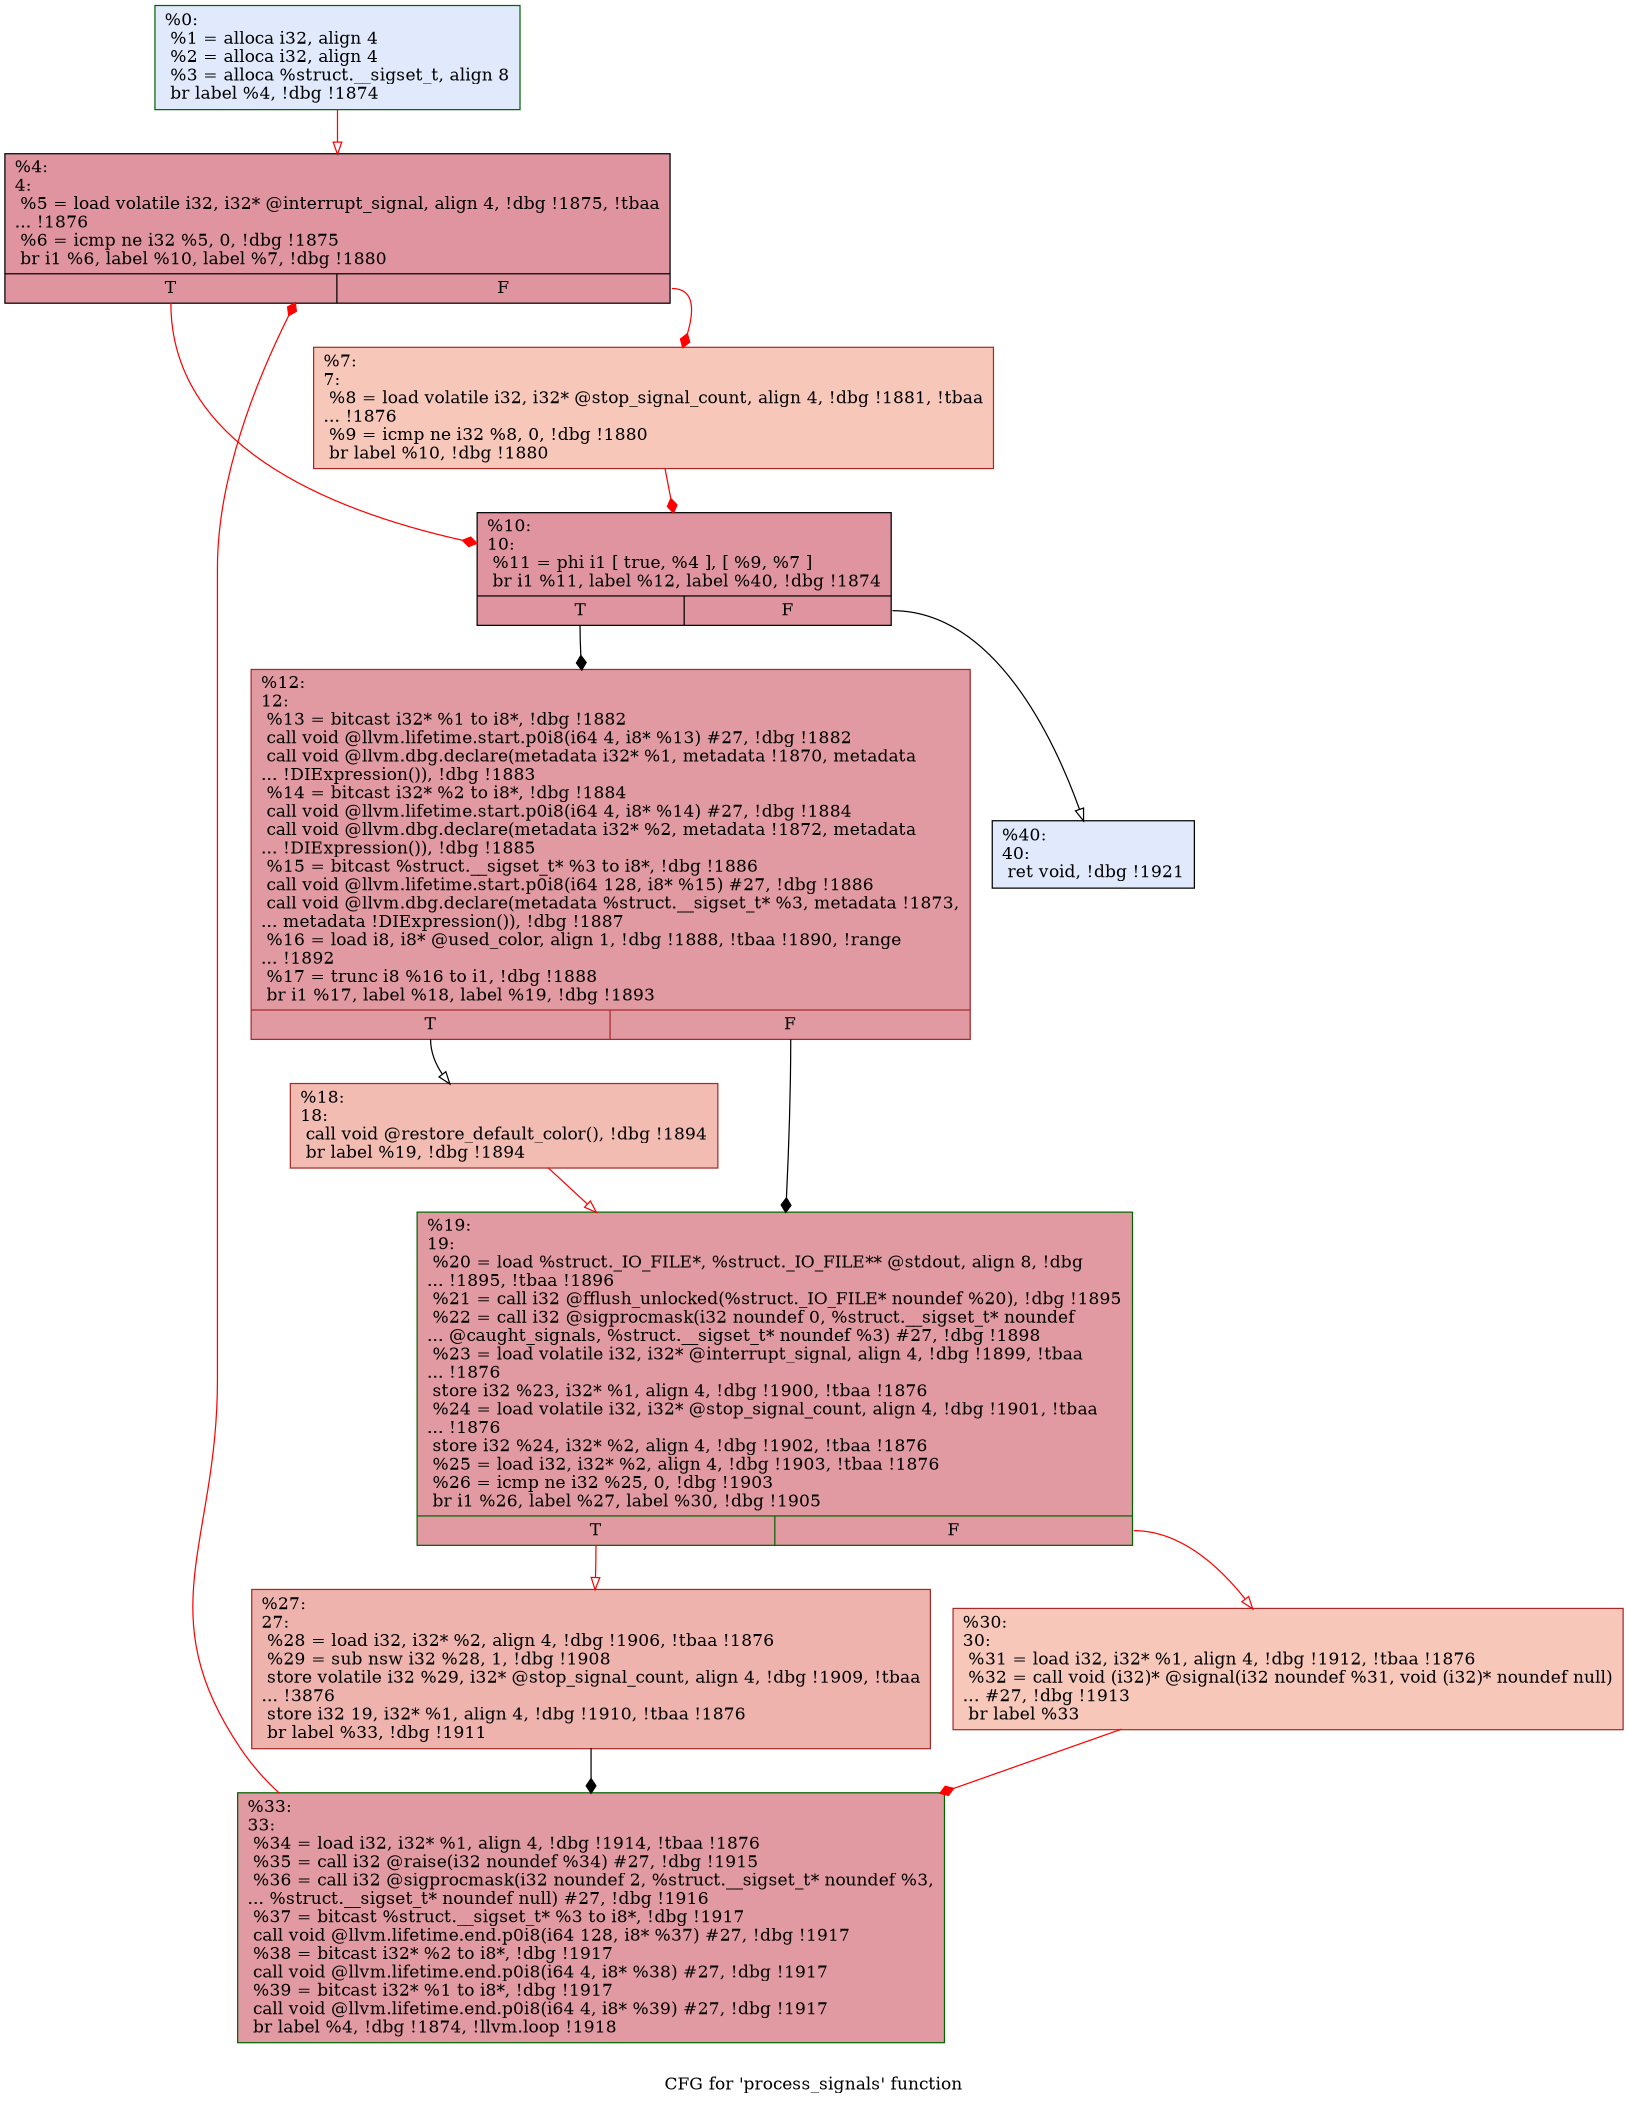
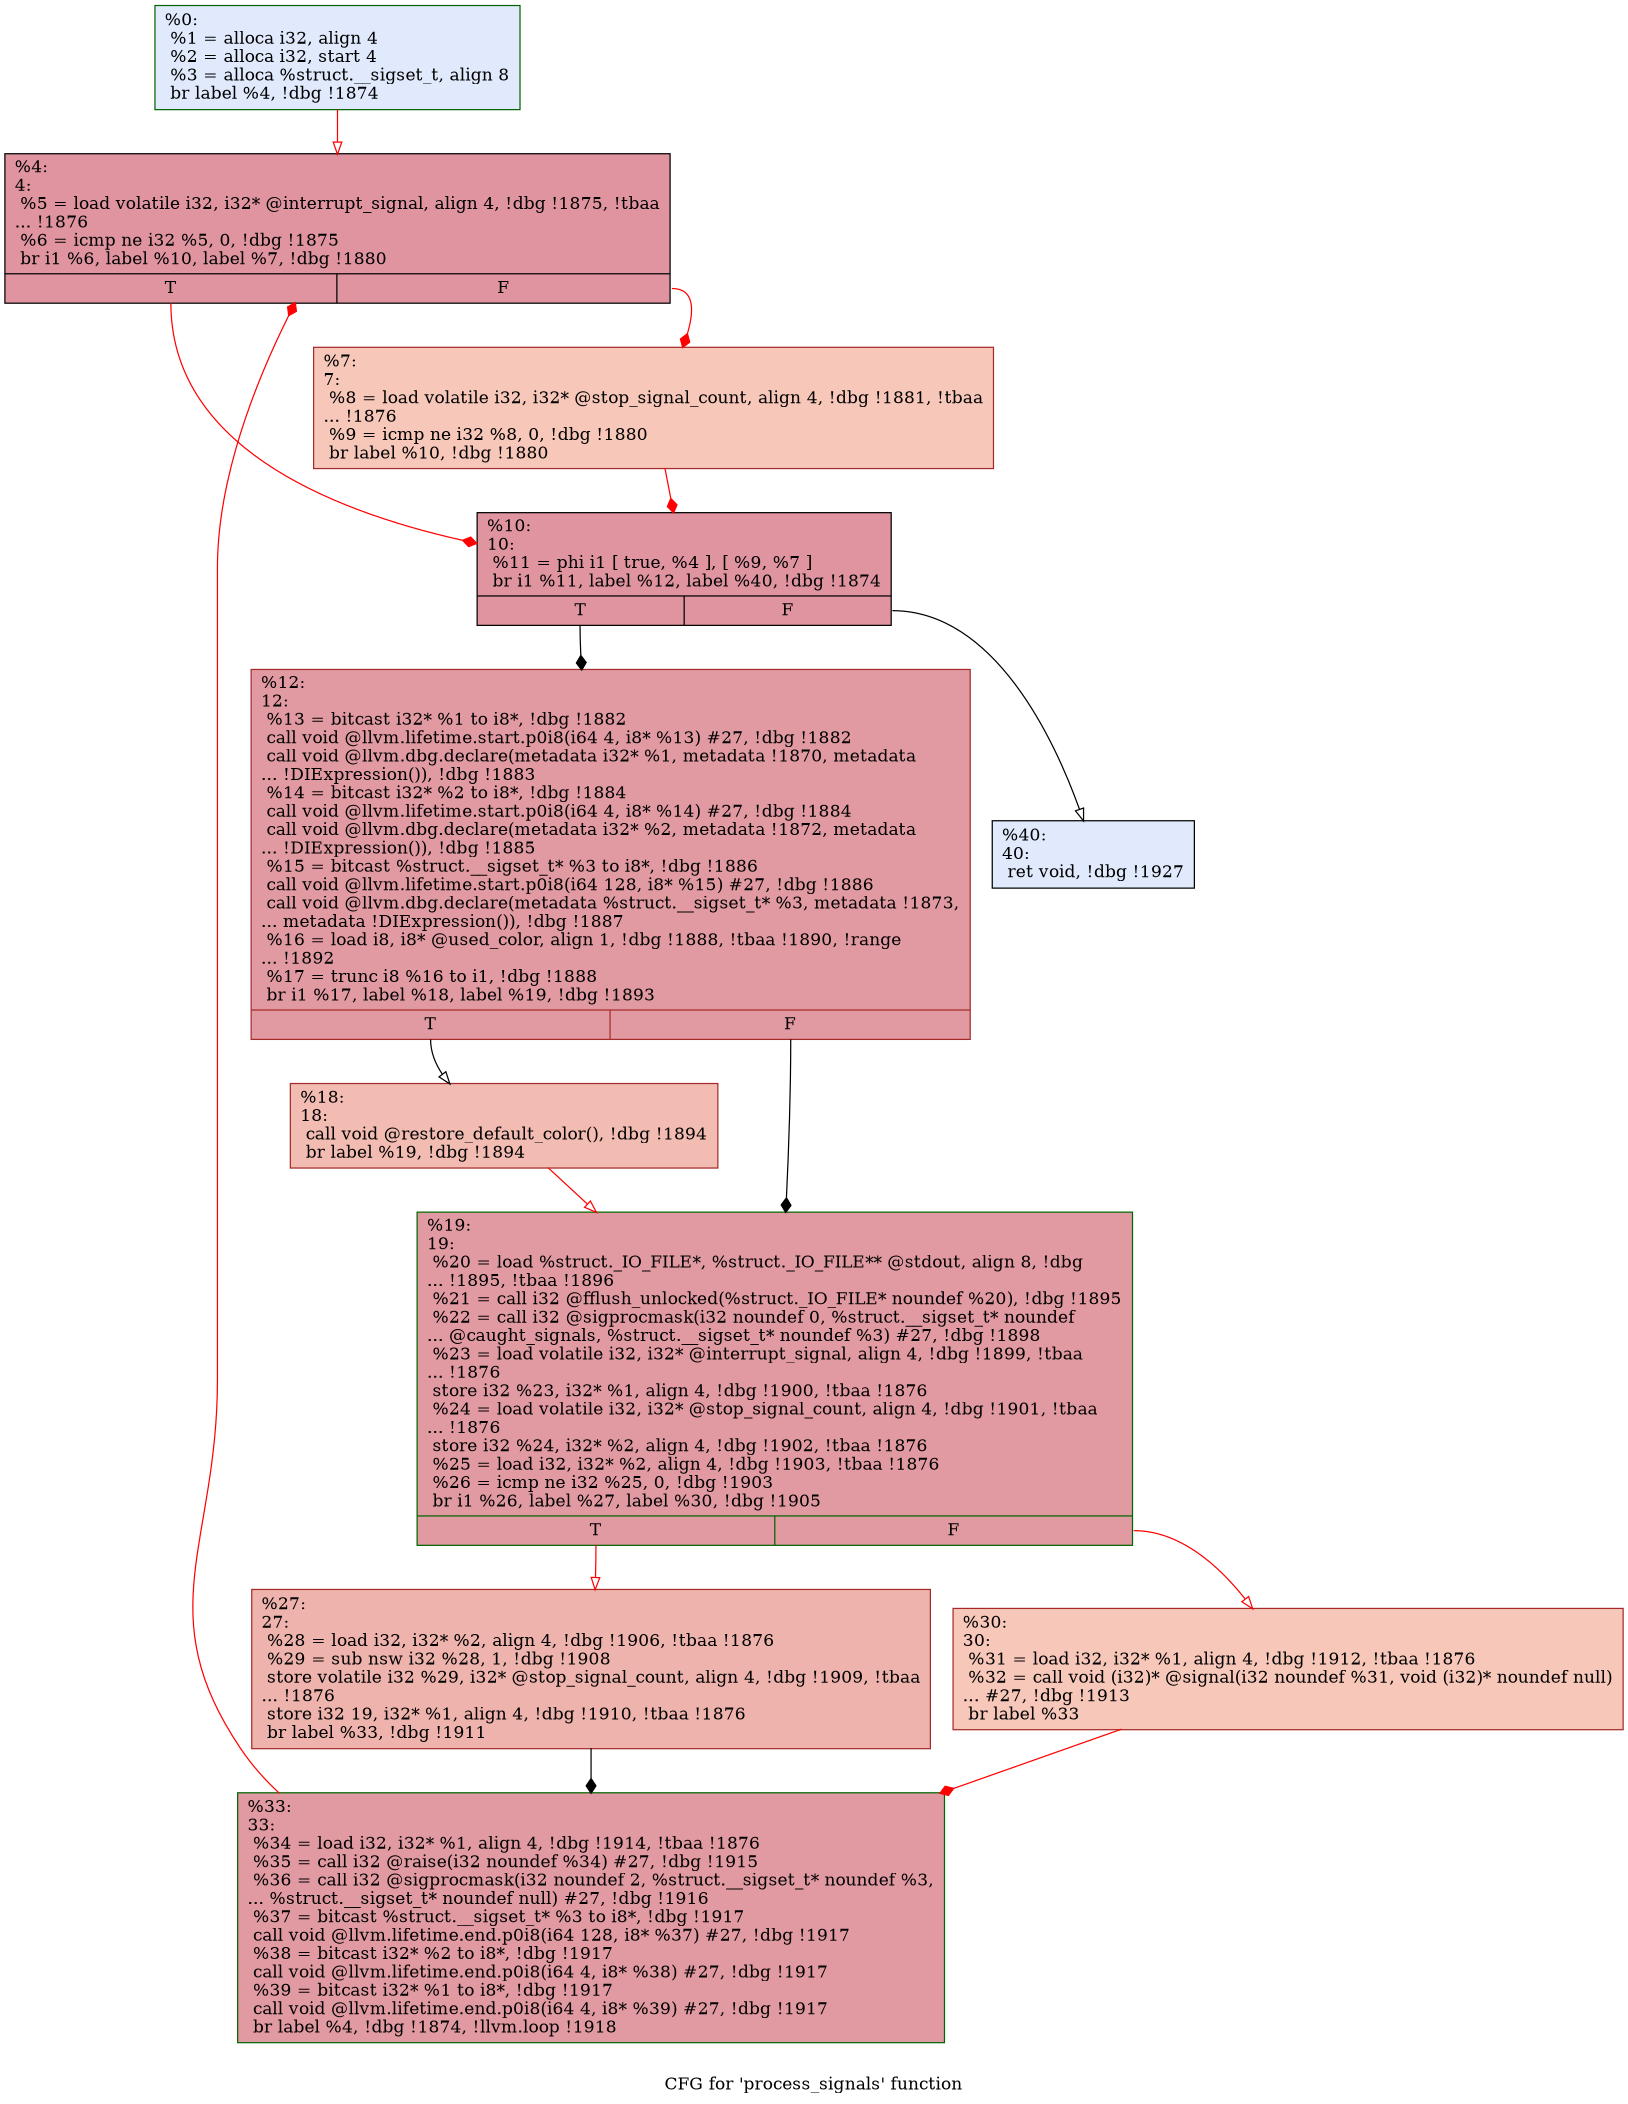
node "%0:": text "%2 = alloca i32, align 4" -> "%2 = alloca i32, start 4"
node "%40:": text "ret void, !dbg !1921" -> "ret void, !dbg !1927"
node "%27:": text "... !3876" -> "... !1876"
